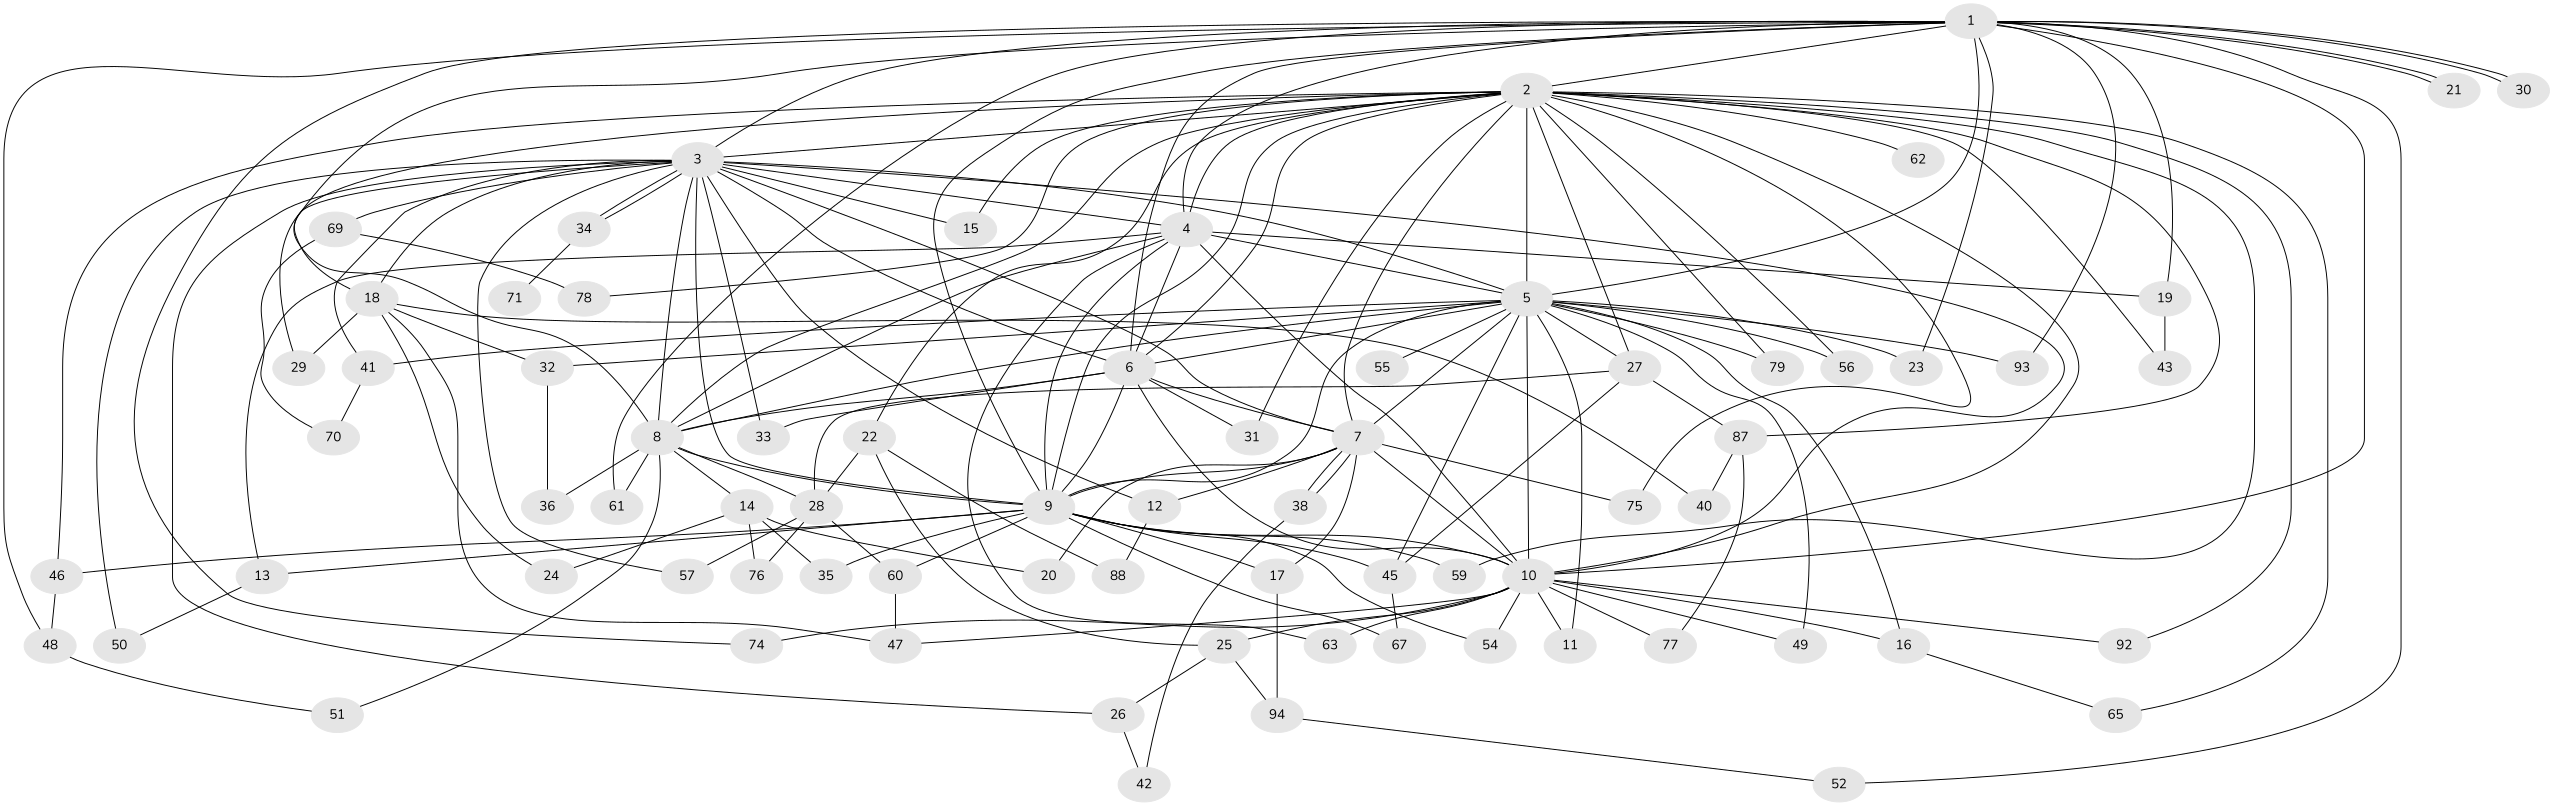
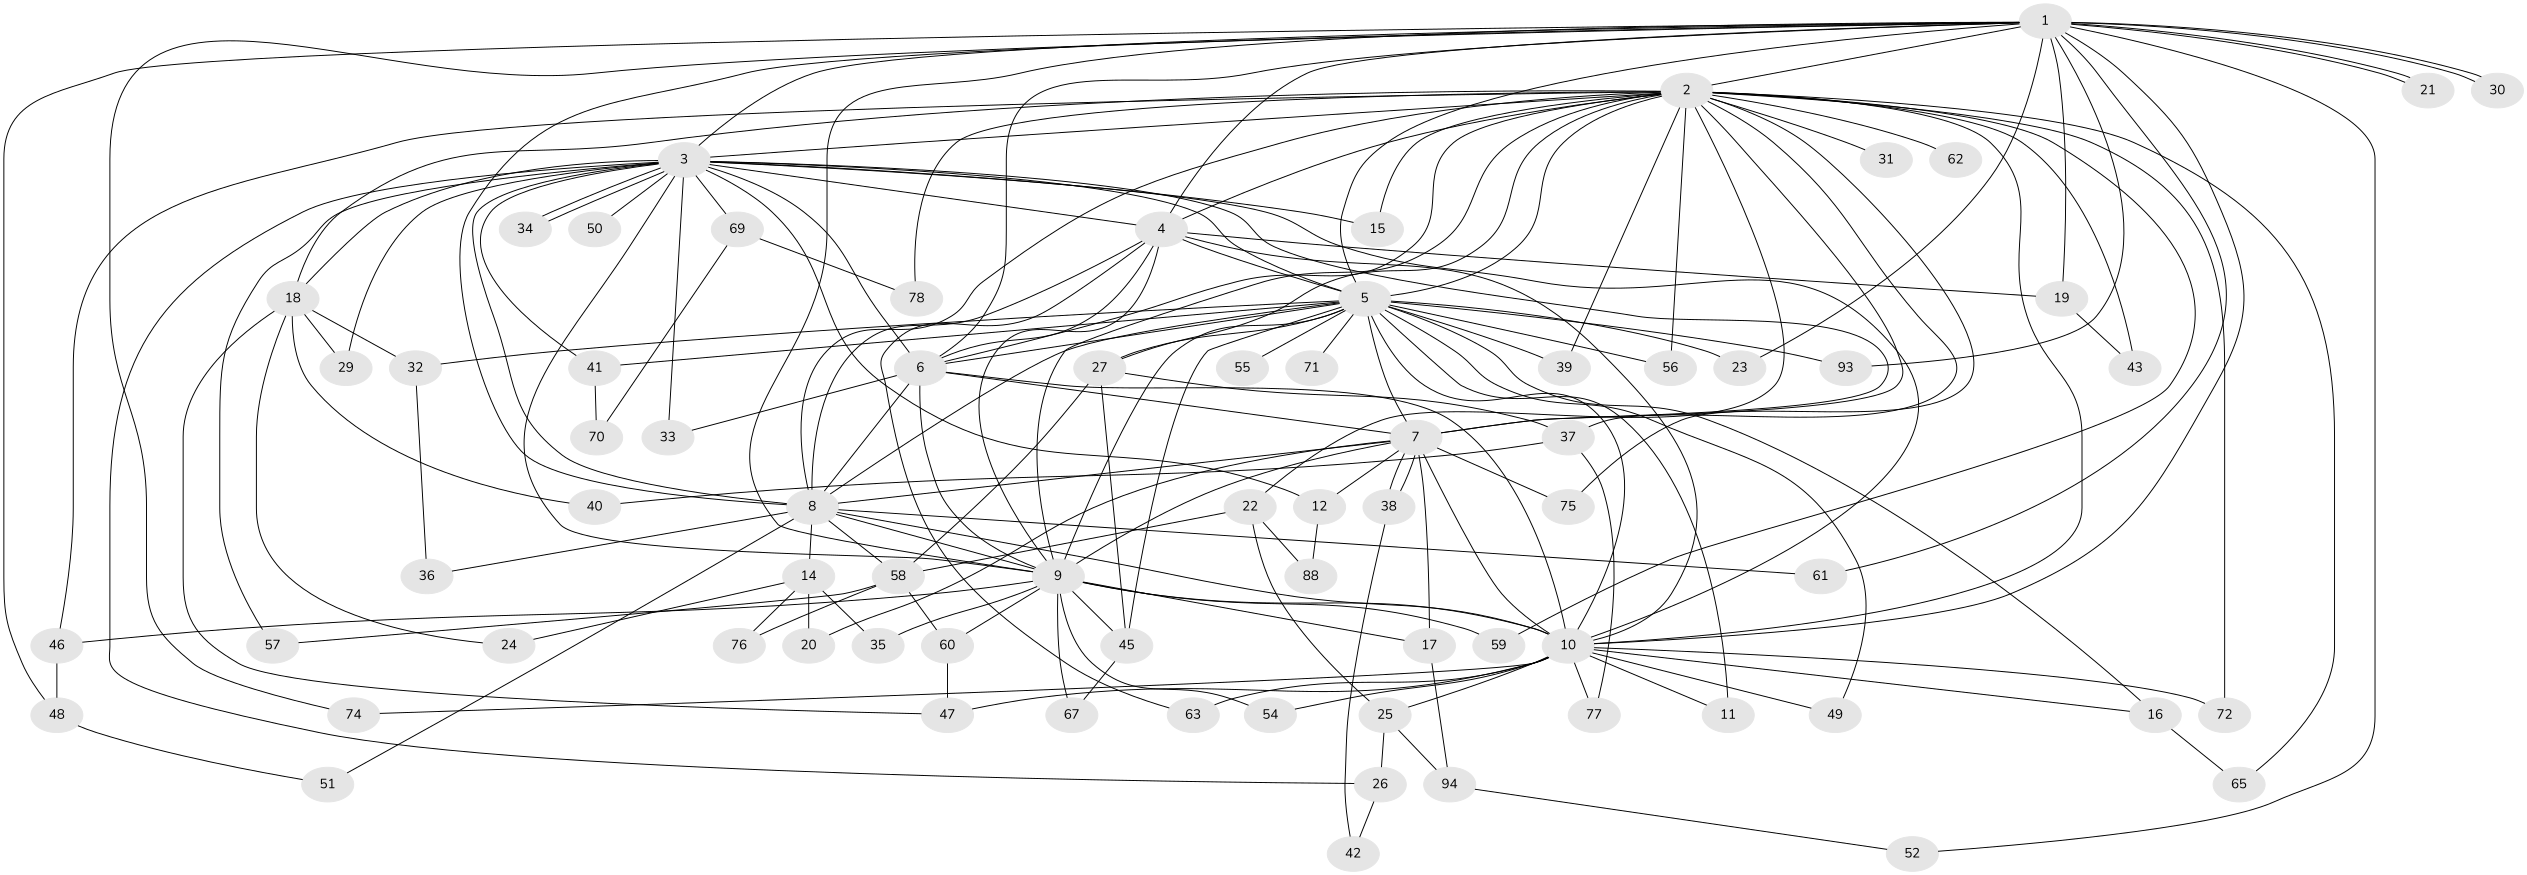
edge "34" -- "71": now "5" -- "71"
node "79": label "79" -> "39"
edge "6" -- "31": removed
node "87": label "87" -> "37"
edge "7" -- "8": added
node "28": label "28" -> "58"
node "13": removed
edge "8" -- "10": added
node "92": label "92" -> "72"
